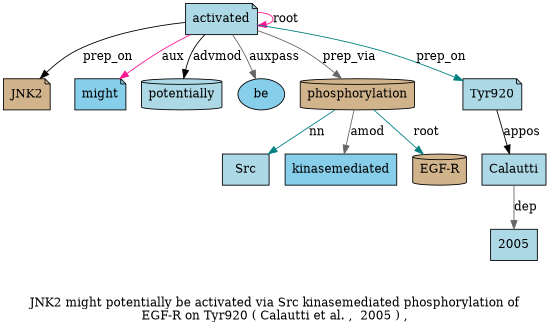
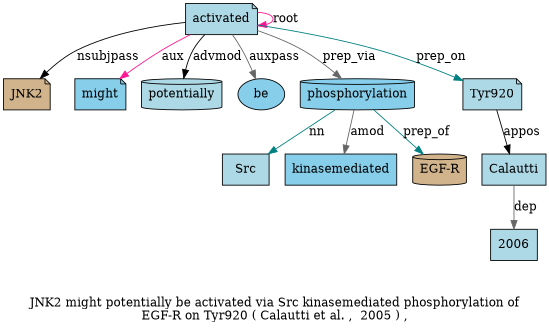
edge "activated" -> "JNK2": label "prep_on" -> "nsubjpass"
node "phosphorylation": fillcolor tan -> skyblue
edge "phosphorylation" -> "EGF-R": label "root" -> "prep_of"
node "2005": label "2005" -> "2006"
